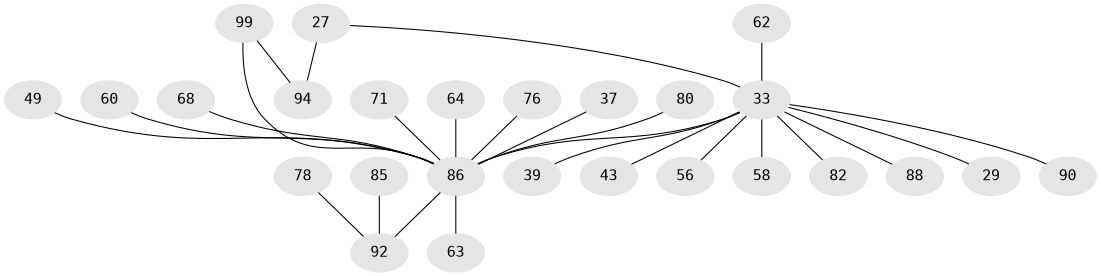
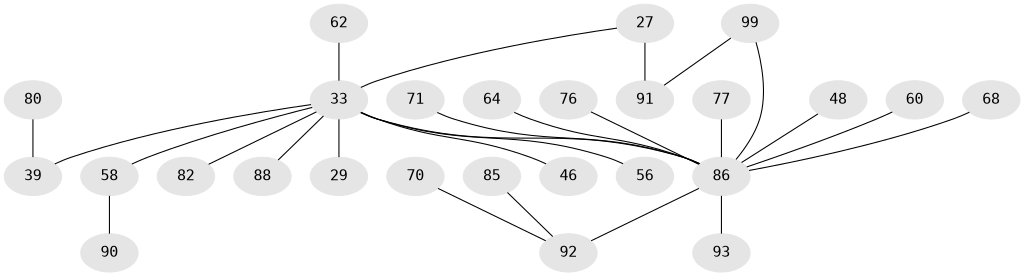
node "49": label "49" -> "48"
node "94": label "94" -> "91"
node "37": label "37" -> "77"
edge "33" -- "90": now "58" -- "90"
edge "80" -- "86": now "80" -- "39"
node "78": label "78" -> "70"
node "43": label "43" -> "46"
node "63": label "63" -> "93"
